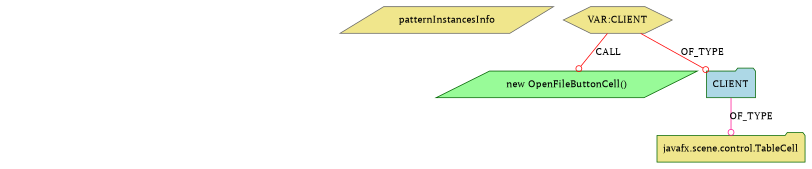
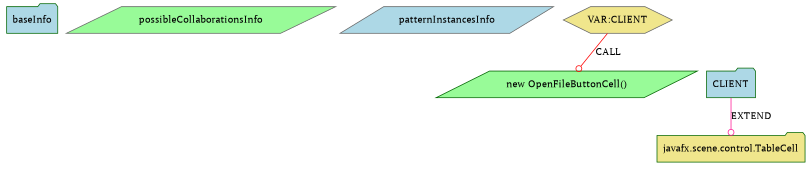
node "baseInfo": added
node "possibleCollaborationsInfo": added
node "patternInstancesInfo": fillcolor khaki -> lightblue
edge "VAR:CLIENT" -> "CLIENT": removed, label "OF_TYPE"
edge "CLIENT" -> "javafx.scene.control.TableCell": label "OF_TYPE" -> "EXTEND"
